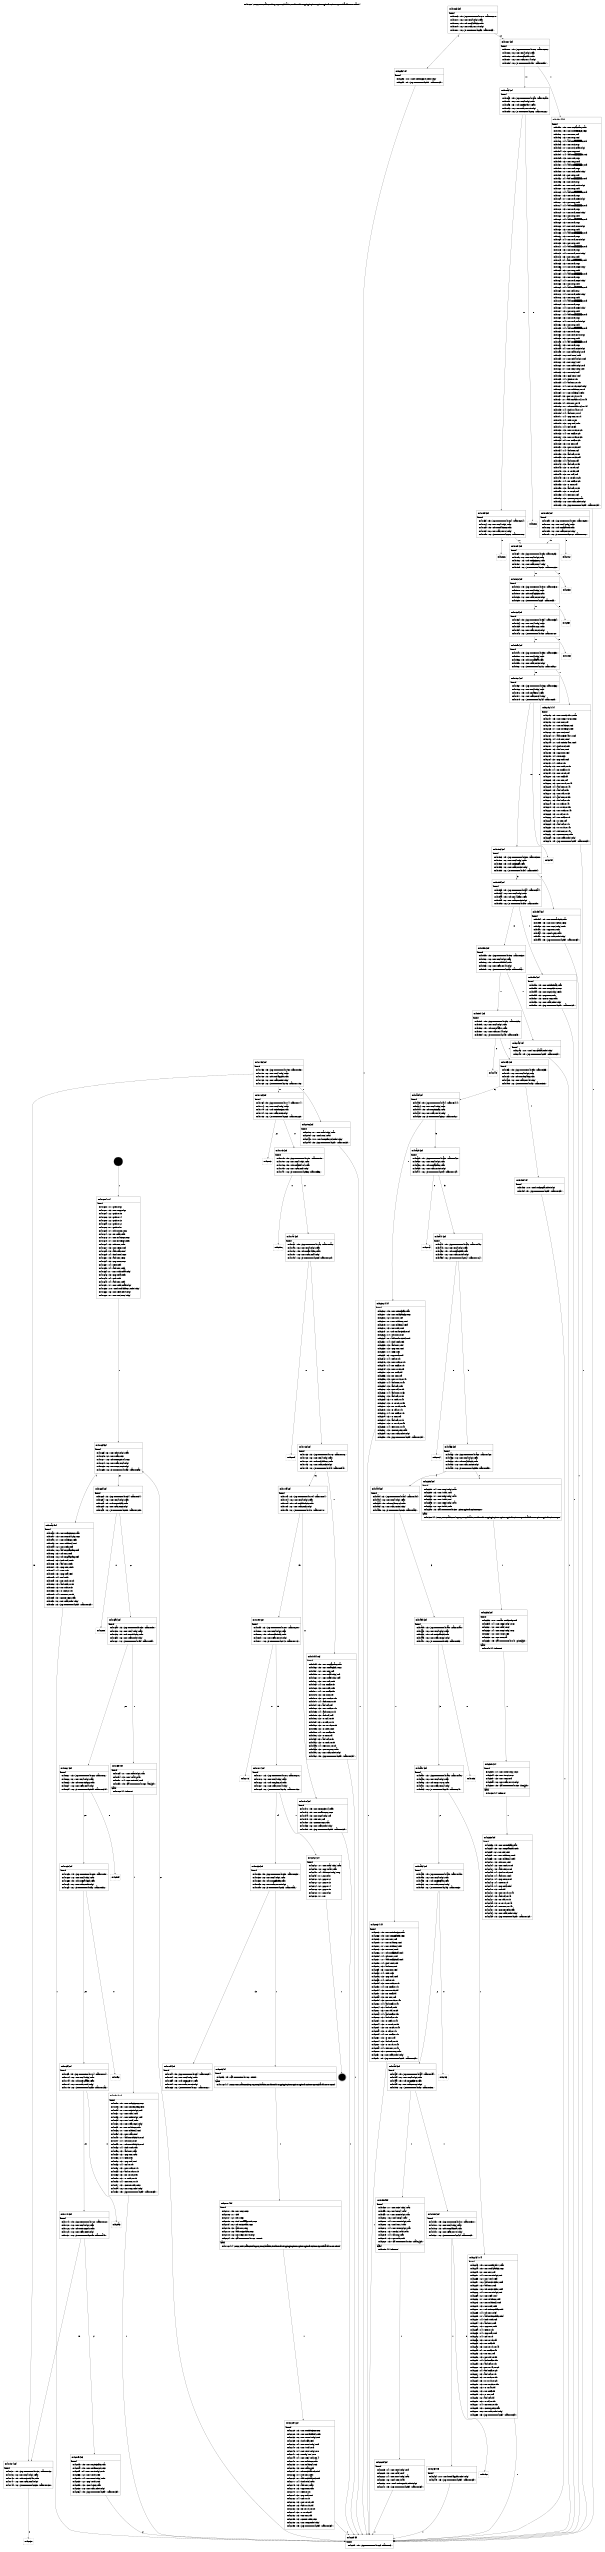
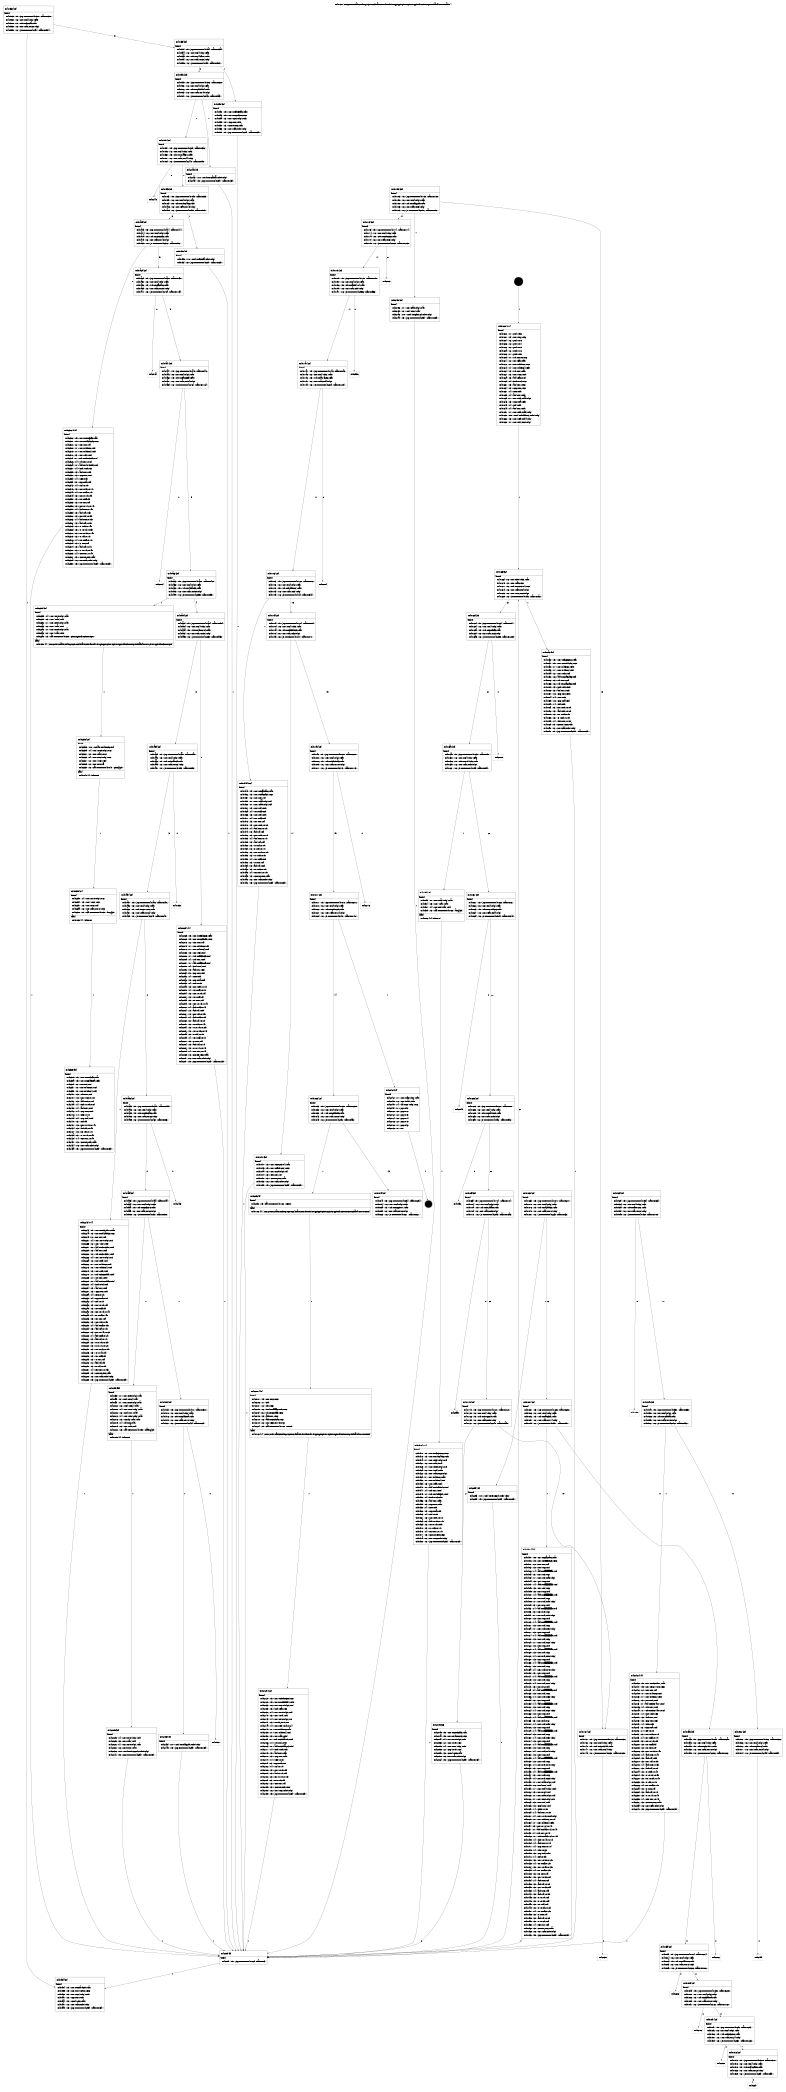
edge "0x4018bf [28]" -> "0x4018f7 [28]": now "0x4018bf [28]" -> "0x4018db [28]"
edge "0x401913 [28]" -> "0x40192f [28]": removed, label "11"
edge "0x401967 [28]" -> "0x401983 [28]": removed, label "10"
edge "0x401f94 [30]" -> "0x4029f7 [5]": reversed
